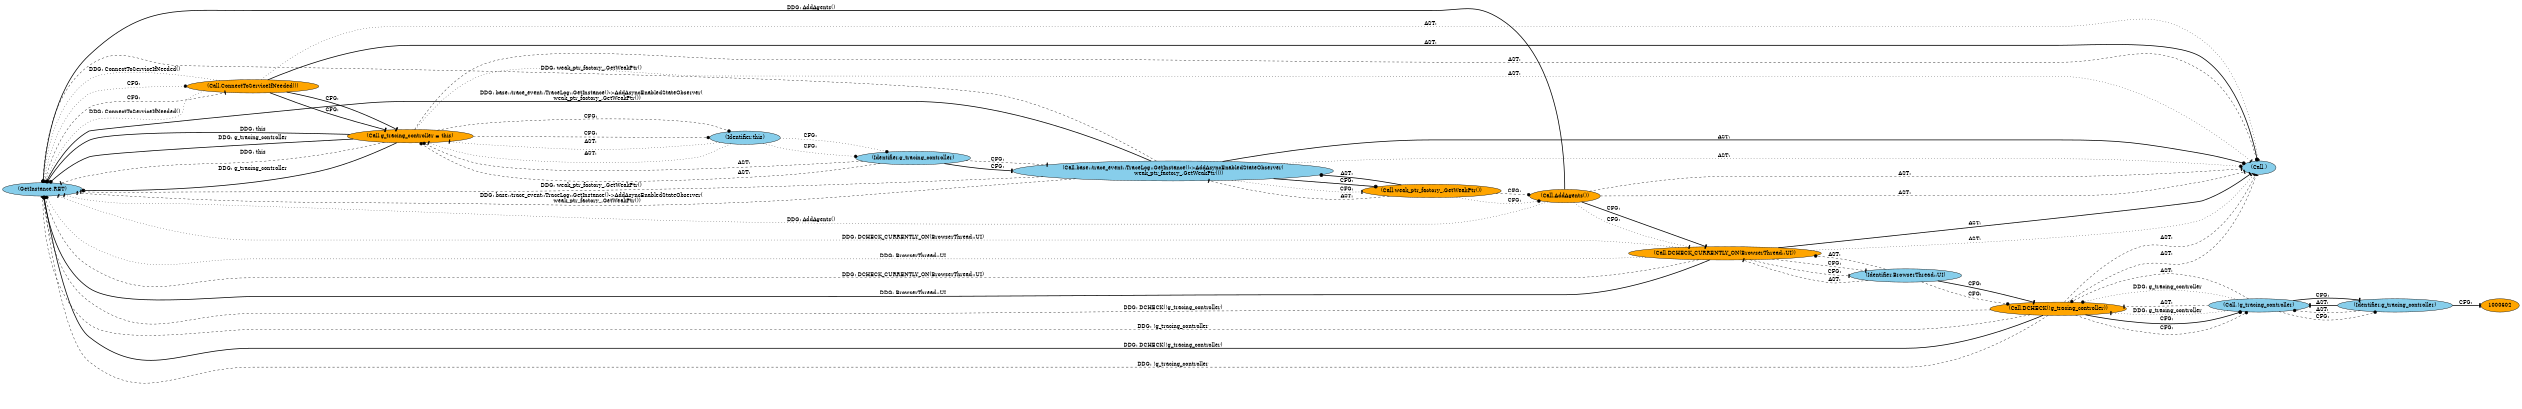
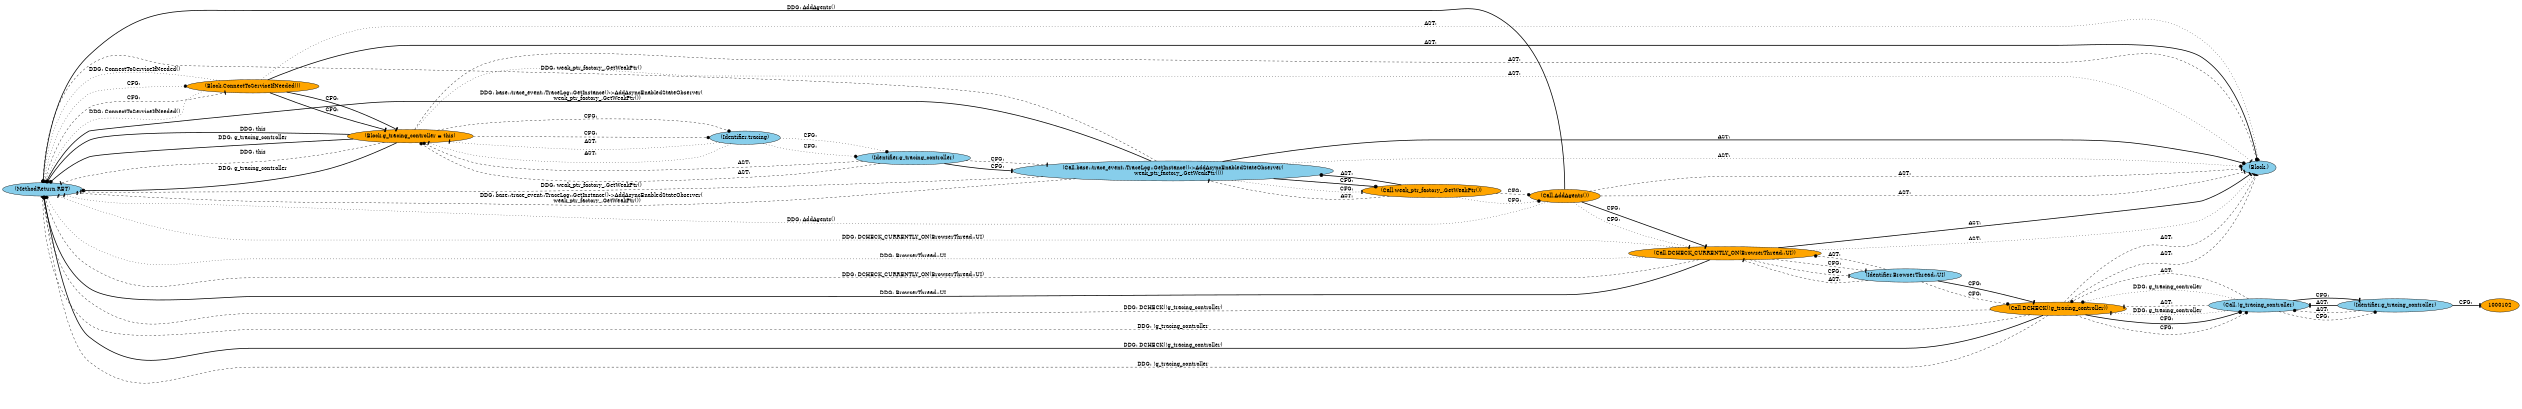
node "(Call,ConnectToServiceIfNeeded())": label "(Call,ConnectToServiceIfNeeded())" -> "(Block,ConnectToServiceIfNeeded())"
node "(Call,g_tracing_controller = this)": label "(Call,g_tracing_controller = this)" -> "(Block,g_tracing_controller = this)"
node "(Identifier,this)": label "(Identifier,this)" -> "(Identifier,tracing)"
node "(Call,)": label "(Call,)" -> "(Block,)"
node "(GetInstance,RET)": label "(GetInstance,RET)" -> "(MethodReturn,RET)"
node "1000602": label "1000602" -> "1000102"
